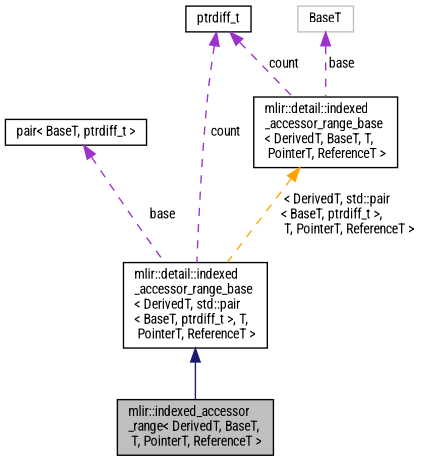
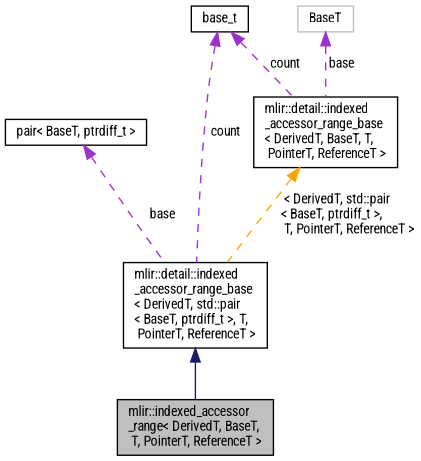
node "ptrdiff_t": label "ptrdiff_t" -> "base_t"
